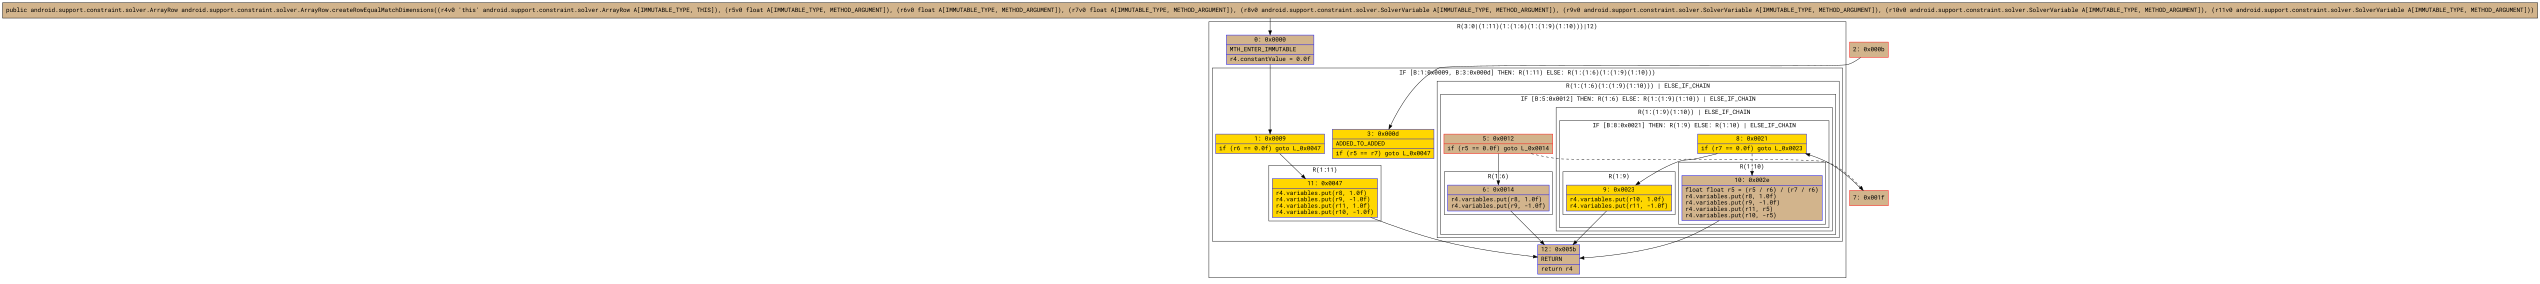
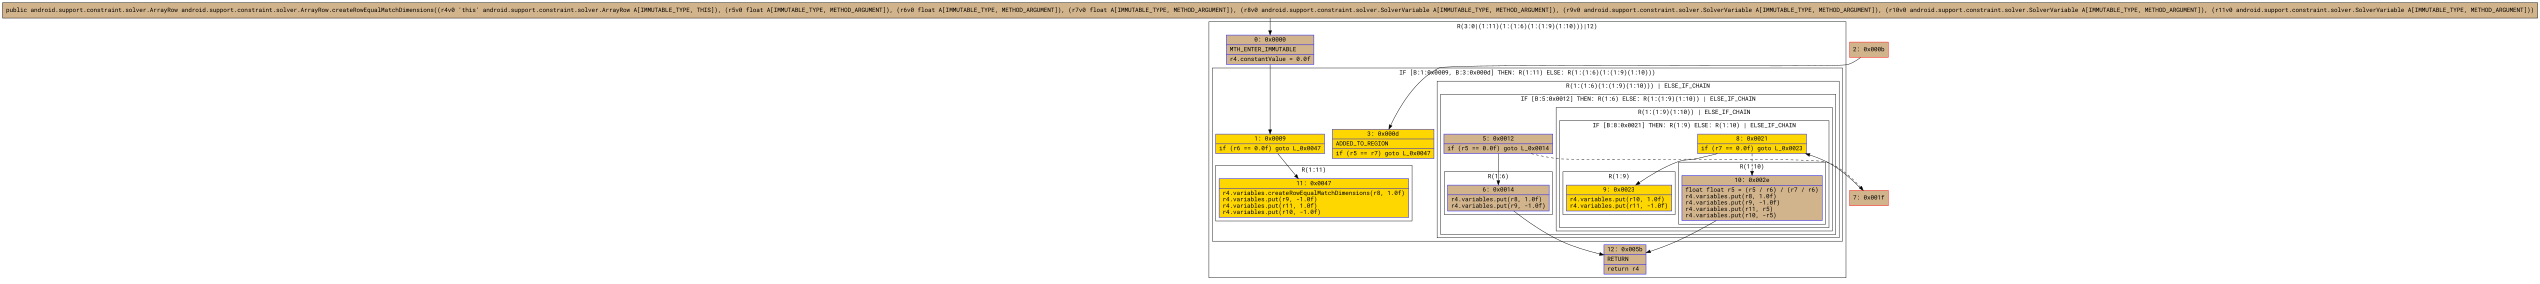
node "3: 0x000d": text "ADDED_TO_ADDED" -> "ADDED_TO_REGION"
node "5: 0x0012": color red -> blue
node "11: 0x0047": text "r4.variables.put(r8, 1.0f)" -> "r4.variables.createRowEqualMatchDimensions(r8, 1.0f)"
edge "9: 0x0023" -> "12: 0x005b": removed
edge "11: 0x0047" -> "12: 0x005b": removed
